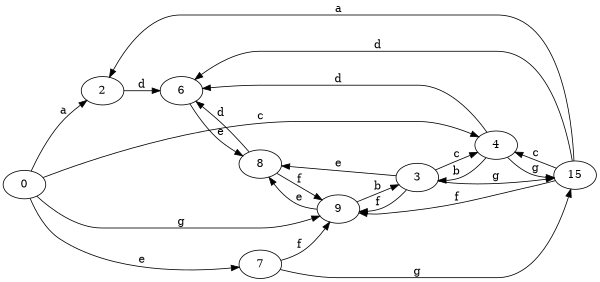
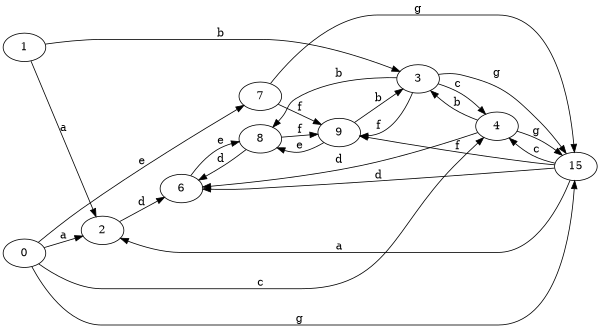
node "1": added
edge "3" -> "8": label "e" -> "b"
edge "0" -> "9": now "0" -> "15"
